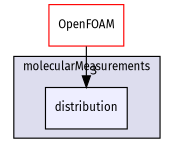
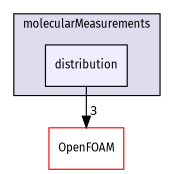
edge "OpenFOAM" -> "distribution": reversed
